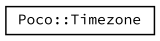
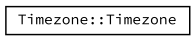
node "Poco::Timezone": label "Poco::Timezone" -> "Timezone::Timezone"
